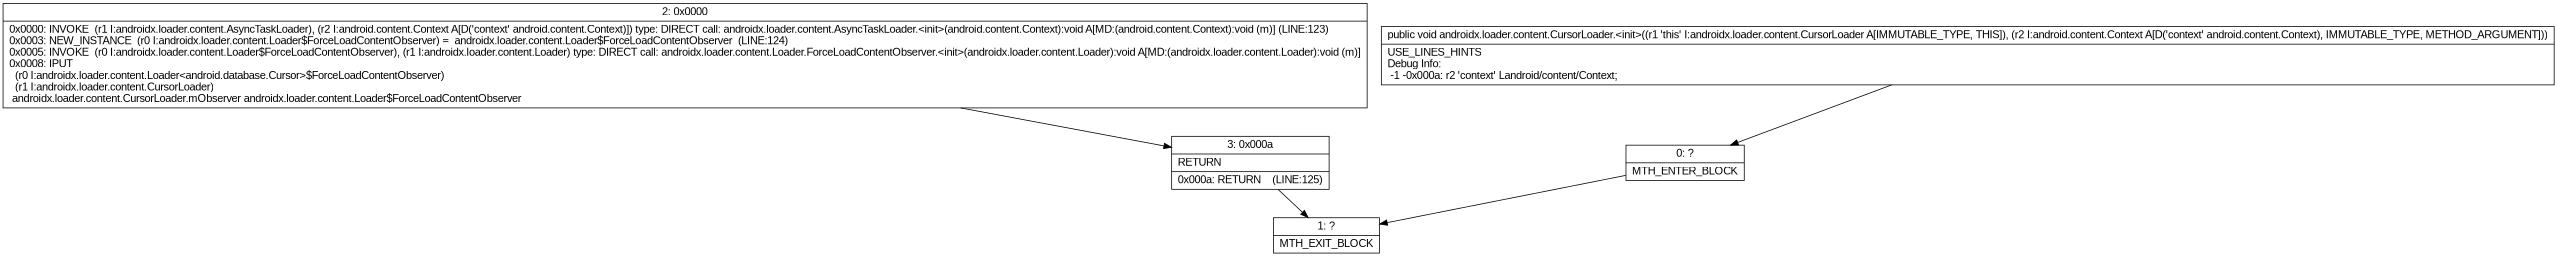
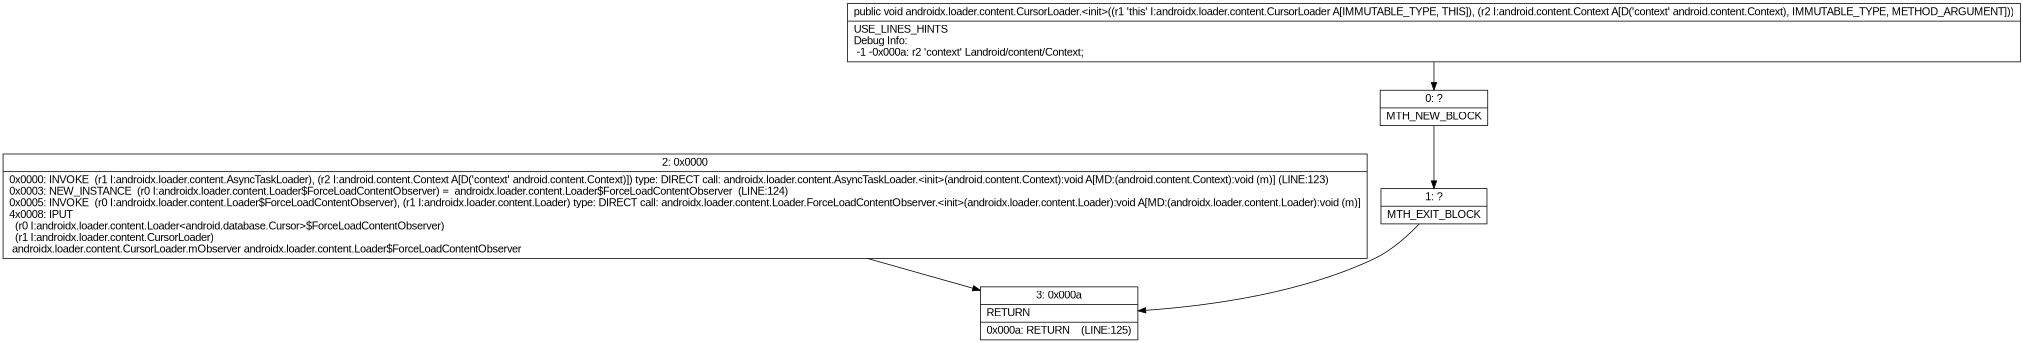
node "2: 0x0000": text "0x0008: IPUT" -> "4x0008: IPUT"
node "0: ?": text "MTH_ENTER_BLOCK" -> "MTH_NEW_BLOCK"
edge "3: 0x000a" -> "1: ?": reversed
